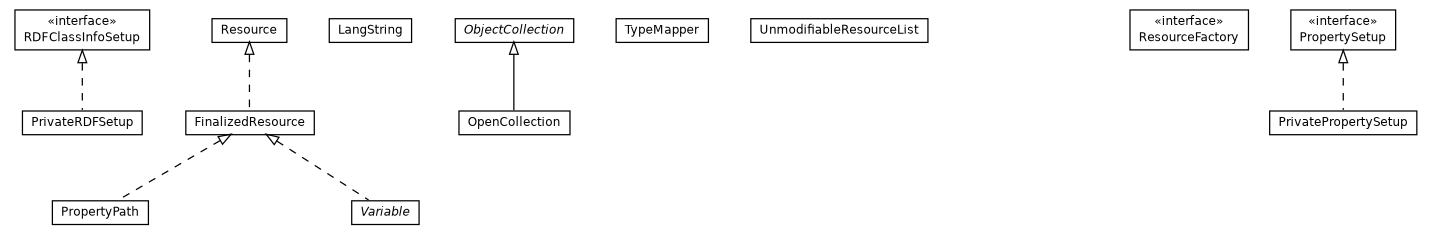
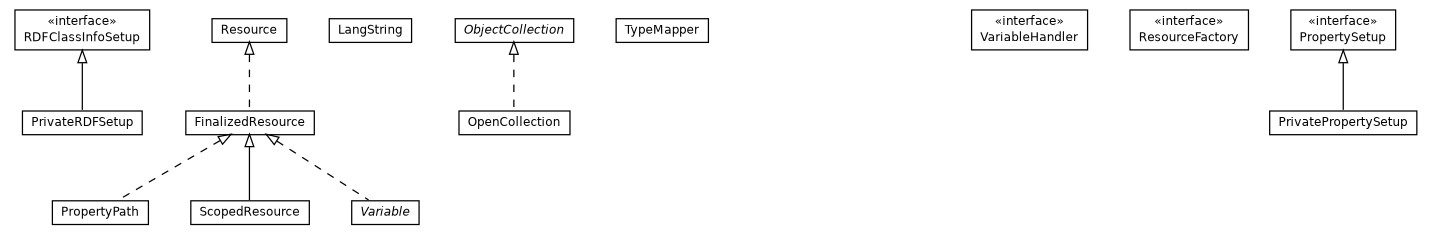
node "UnmodifiableResourceList": removed
node "VariableHandler": added
edge "OpenCollection" -> "ObjectCollection": style solid -> dashed
edge "PrivateRDFSetup" -> "RDFClassInfoSetup": style dashed -> solid
edge "PrivatePropertySetup" -> "PropertySetup": style dashed -> solid
node "ScopedResource": added
